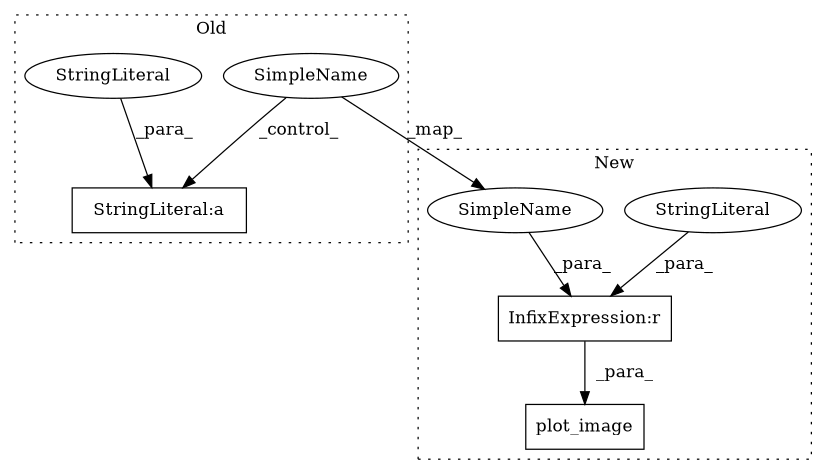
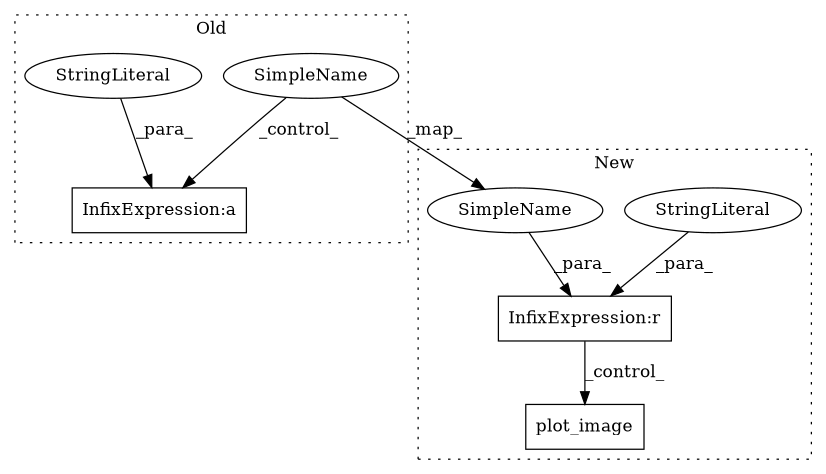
node "StringLiteral:a": label "StringLiteral:a" -> "InfixExpression:a"
edge "InfixExpression:r" -> "plot_image": label "_para_" -> "_control_"
